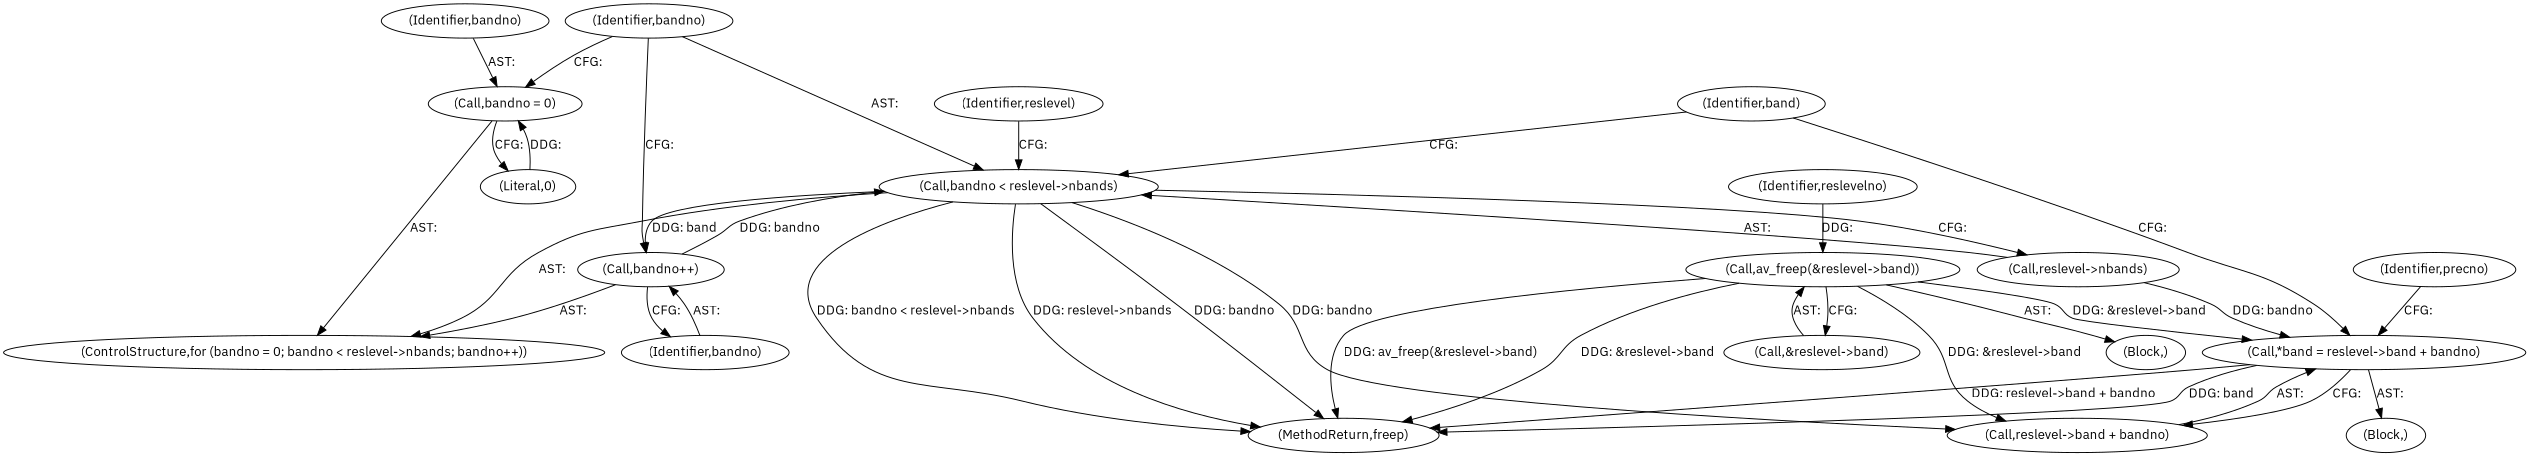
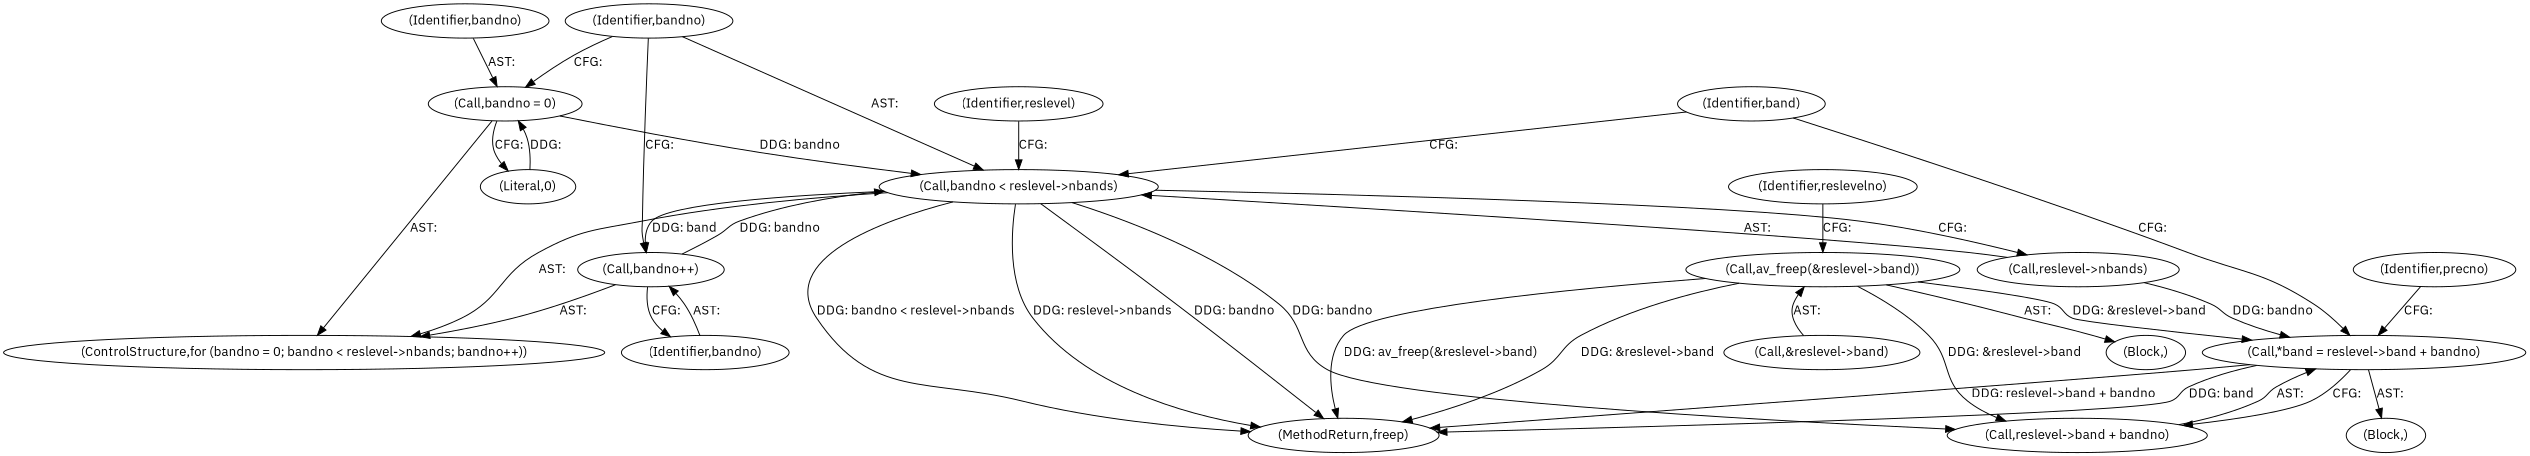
edge "(Call,bandno = 0)" -> "(Call,bandno < reslevel->nbands)": added, label "DDG: bandno"
edge "(Identifier,reslevelno)" -> "(Call,av_freep(&reslevel->band))": label "DDG: " -> "CFG: "
edge "(Call,av_freep(&reslevel->band))" -> "(Call,&reslevel->band)": removed, label "CFG:"
